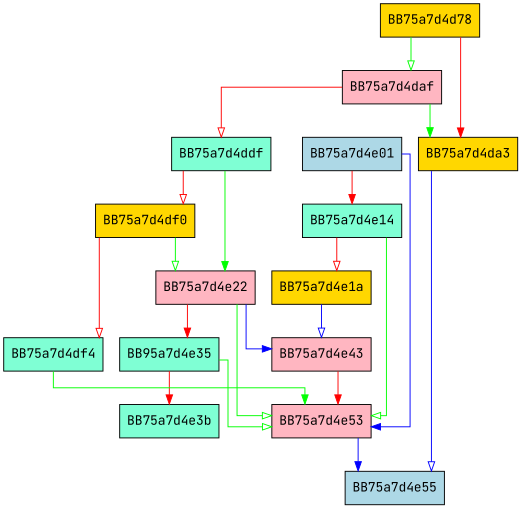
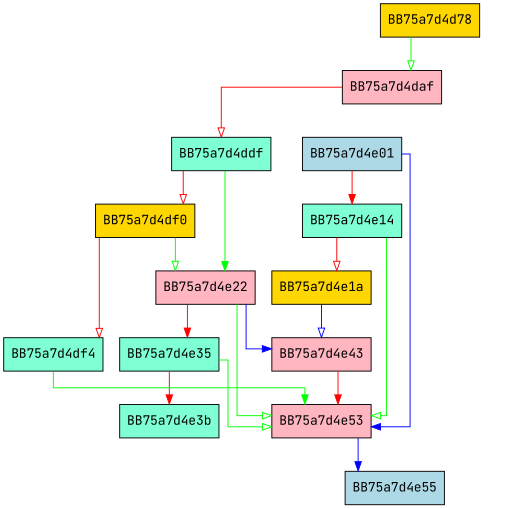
node "BB75a7d4da3": removed
node "BB95a7d4e35": label "BB95a7d4e35" -> "BB75a7d4e35"
